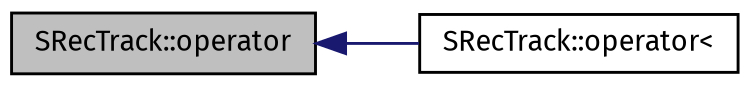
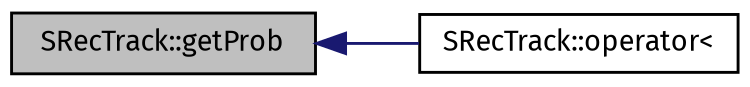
node "SRecTrack::operator": label "SRecTrack::operator" -> "SRecTrack::getProb"
